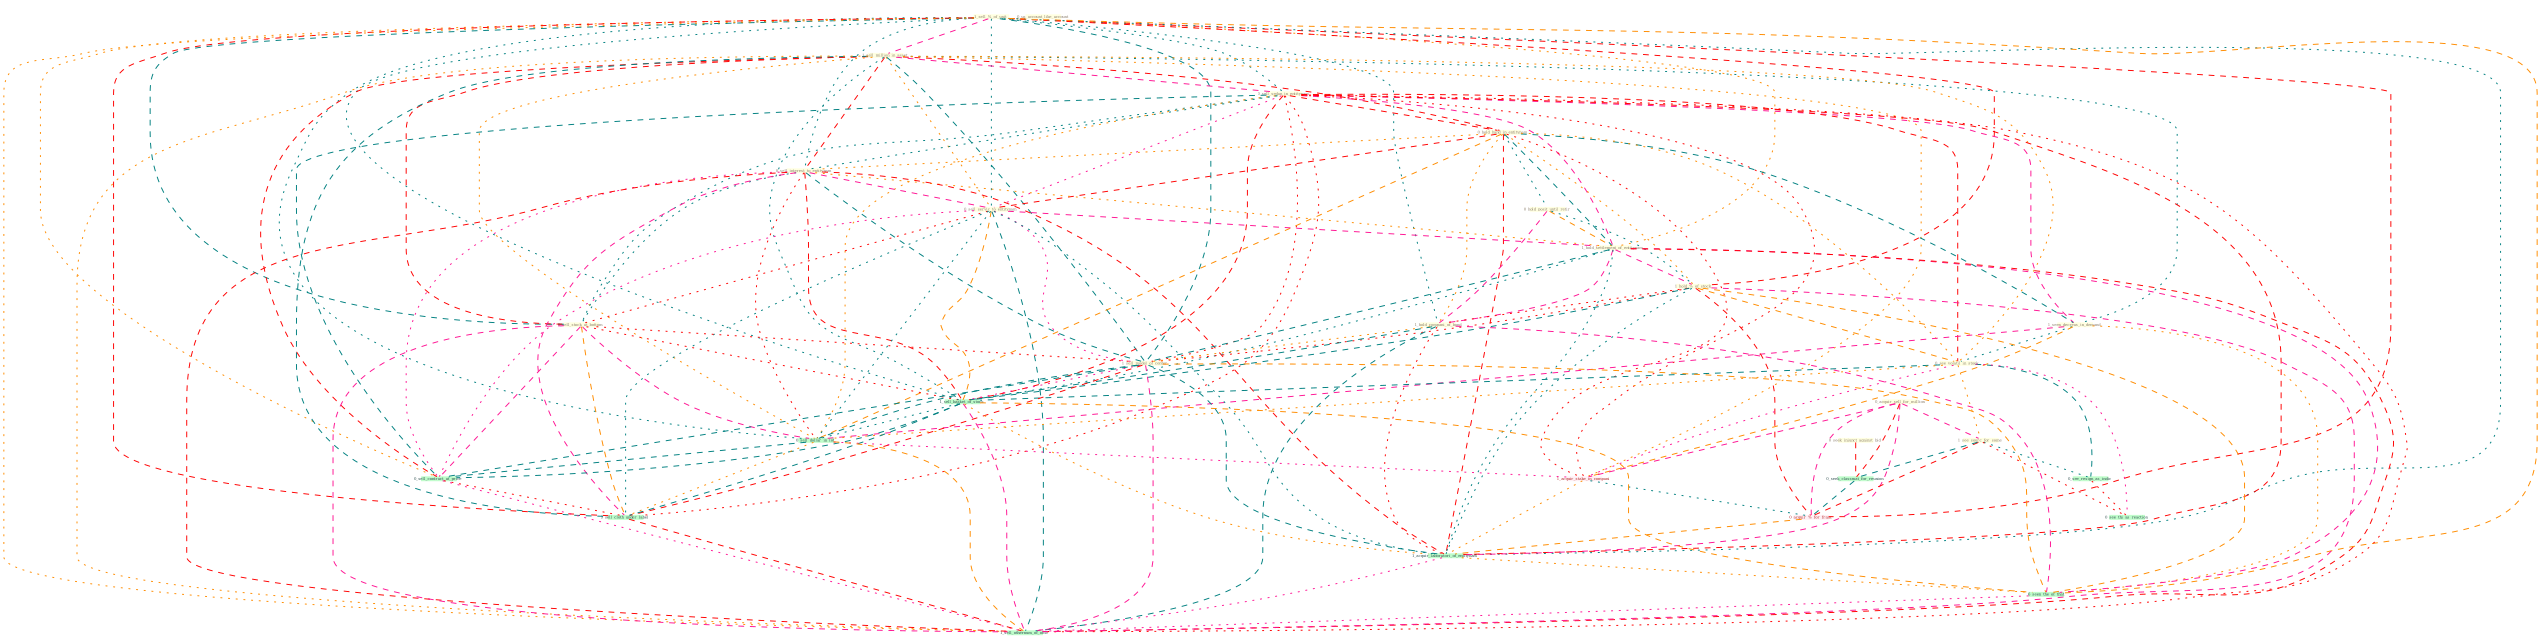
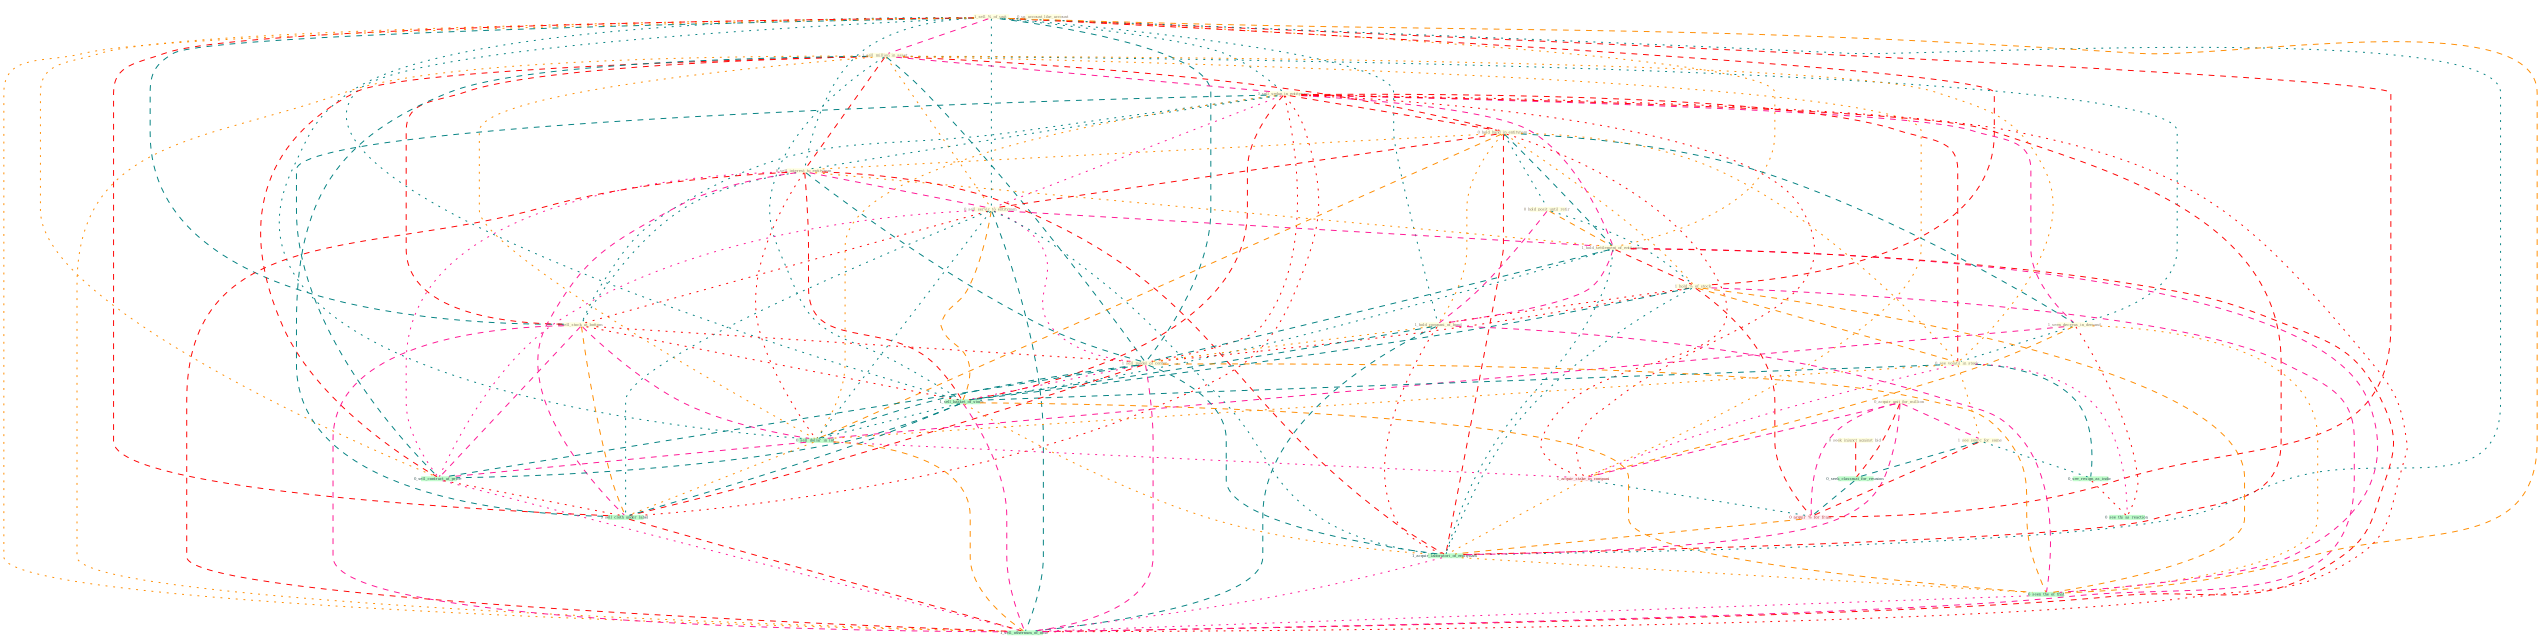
edge "1_hold_settlement_of_entitynam" -- "1_hold_%_of_stock": color deeppink -> red
node "0_acquir_sell_for_million": label "0_acquir_sell_for_million" -> "0_acquir_unit_for_million"
edge "0_sell_dollar_in_lot" -- "0_sell_contract_at_price": color teal -> deeppink
edge "1_see_sourc_for_some" -- "0_see_thi_as_reaction": now "1_seen_decreas_in_demand" -- "0_see_thi_as_reaction"
